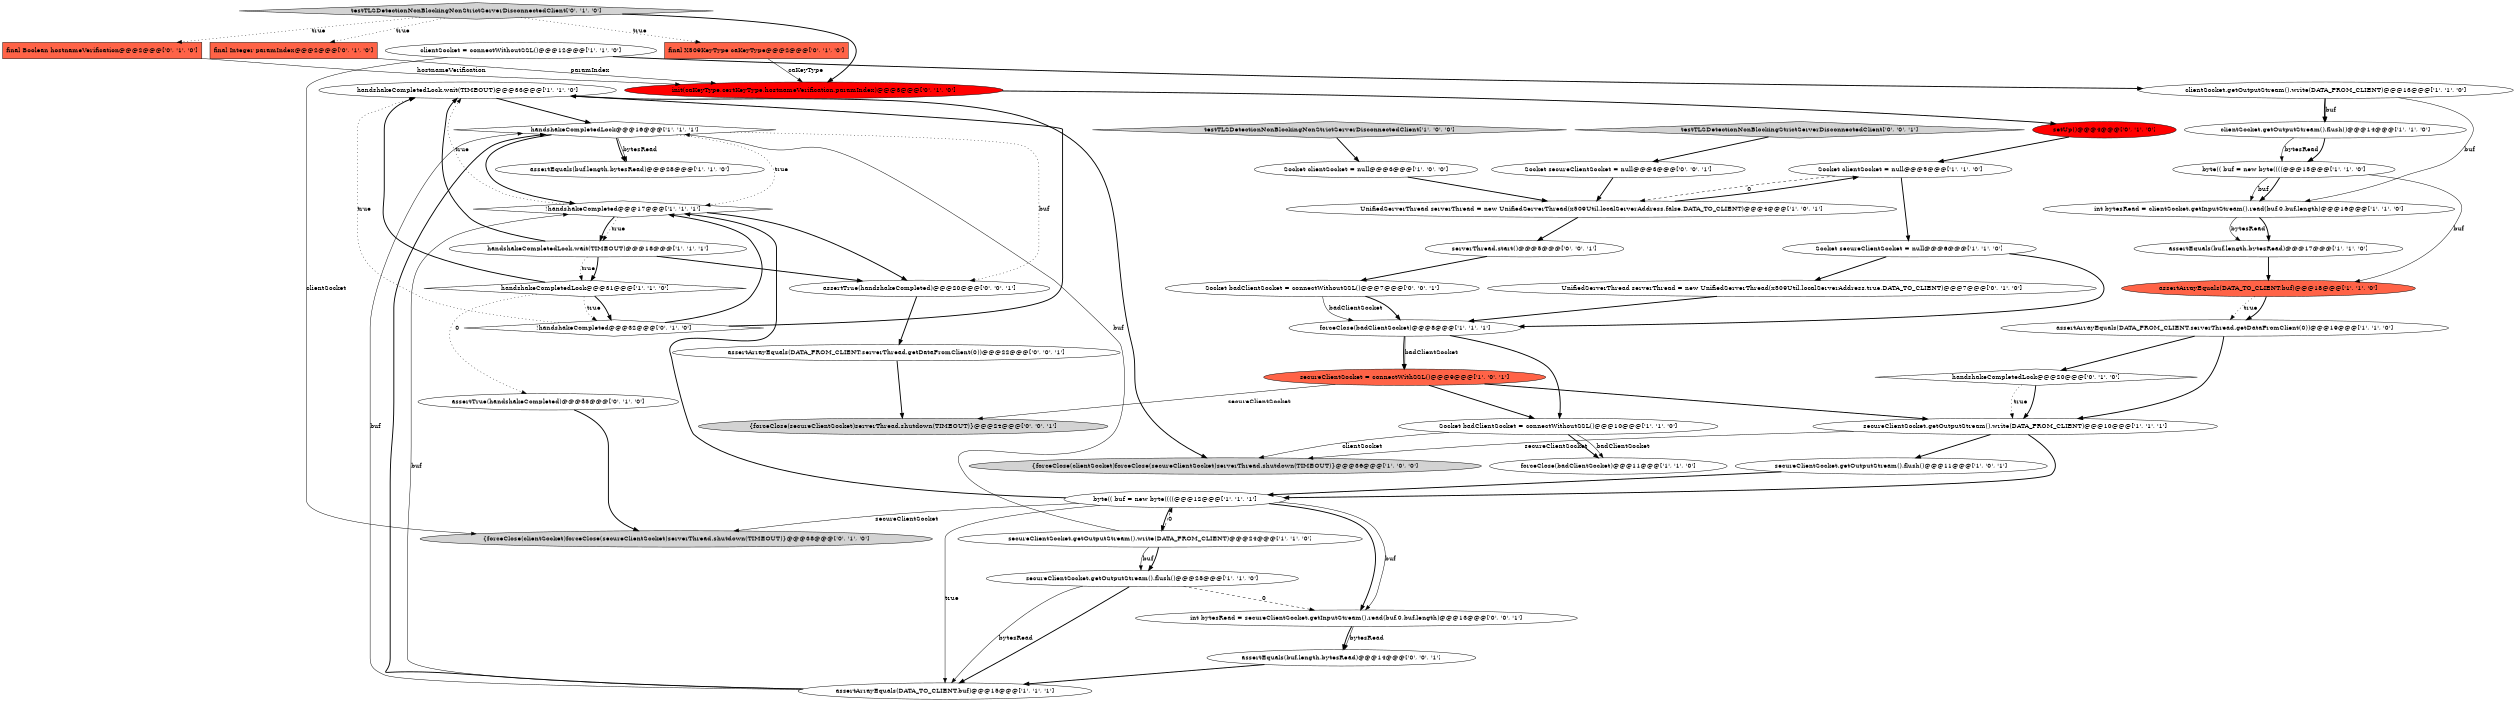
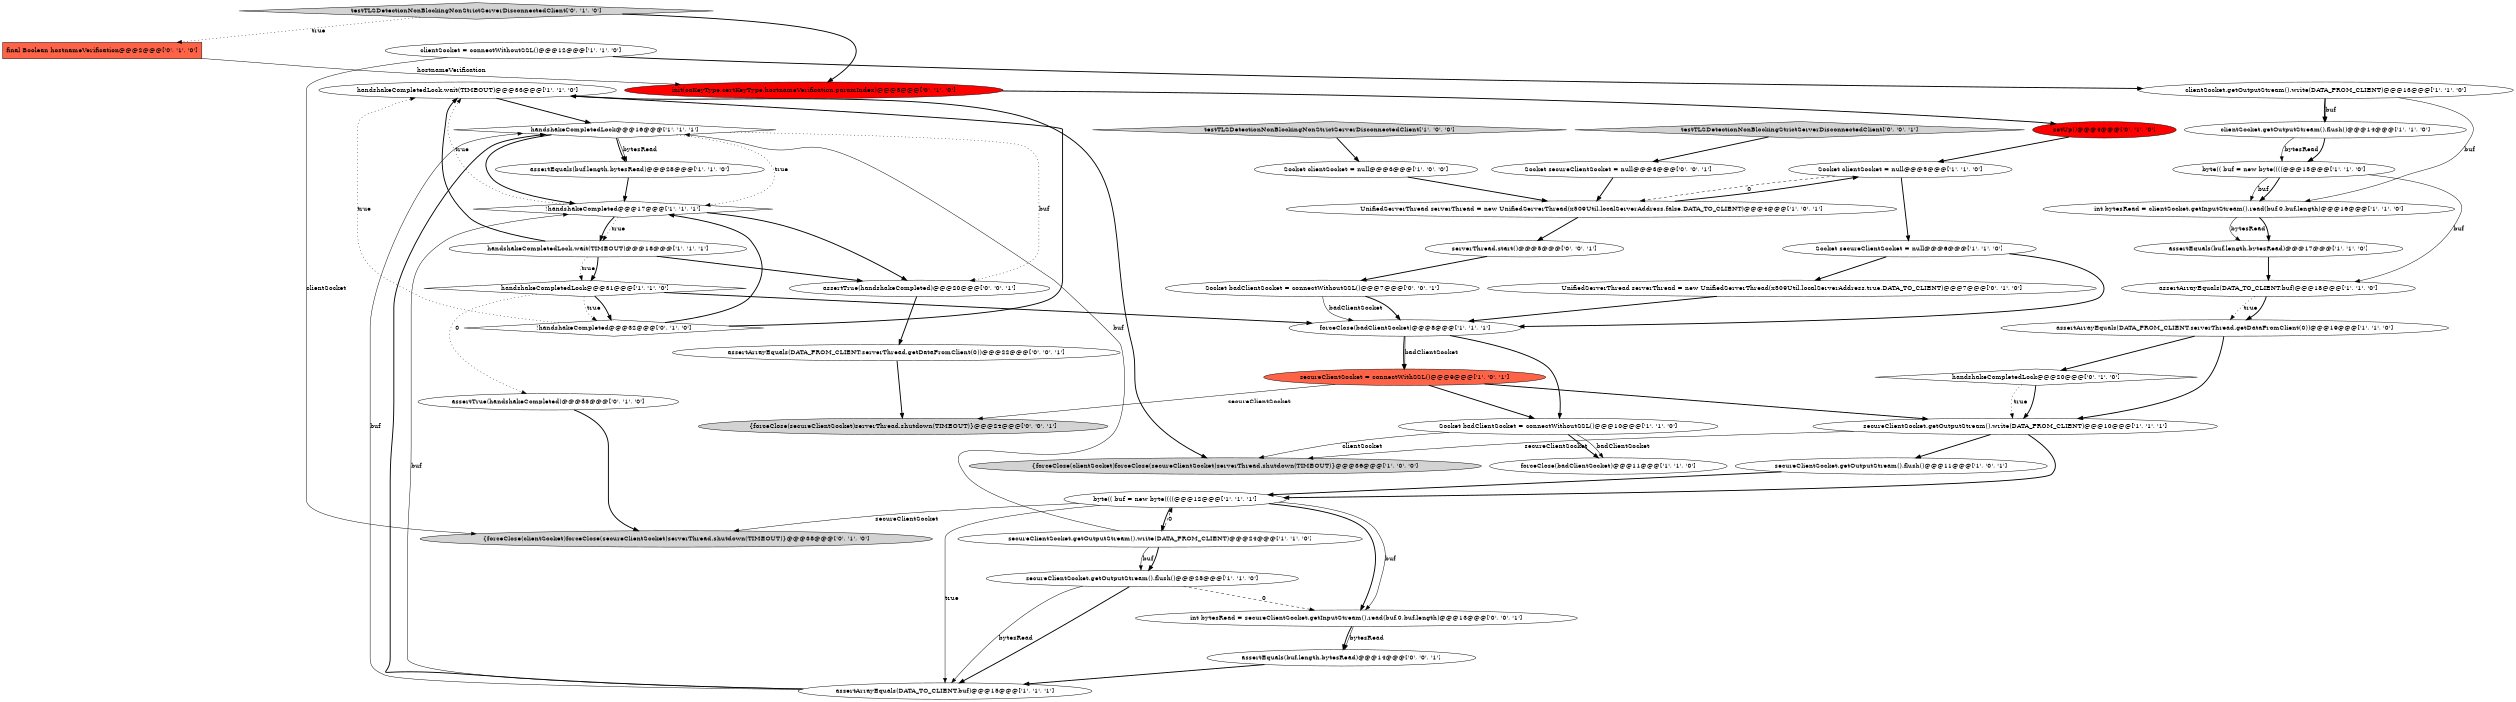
node "final Integer paramIndex@@@2@@@['0', '1', '0']": removed
node "final X509KeyType caKeyType@@@2@@@['0', '1', '0']": removed
edge "handshakeCompletedLock@@@31@@@['1', '1', '0']" -> "handshakeCompletedLock.wait(TIMEOUT)@@@33@@@['1', '1', '0']": now "handshakeCompletedLock@@@31@@@['1', '1', '0']" -> "forceClose(badClientSocket)@@@8@@@['1', '1', '1']"
node "assertArrayEquals(DATA_TO_CLIENT,buf)@@@18@@@['1', '1', '0']": fillcolor tomato -> white
edge "byte(( buf = new byte((((@@@12@@@['1', '1', '1']" -> "!handshakeCompleted@@@17@@@['1', '1', '1']": now "assertEquals(buf.length,bytesRead)@@@28@@@['1', '1', '0']" -> "!handshakeCompleted@@@17@@@['1', '1', '1']"
